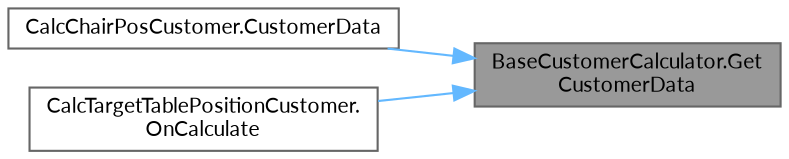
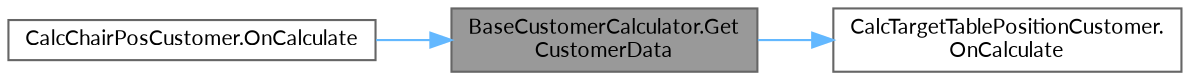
node "CalcChairPosCustomer.CustomerData": label "CalcChairPosCustomer.CustomerData" -> "CalcChairPosCustomer.OnCalculate"
edge "CalcTargetTablePositionCustomer. OnCalculate" -> "BaseCustomerCalculator.Get CustomerData": reversed
